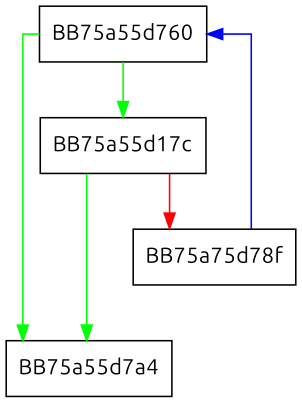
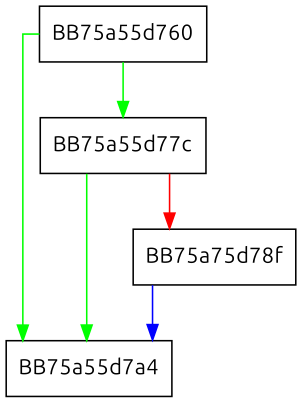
edge "BB75a75d78f" -> "BB75a55d760": now "BB75a75d78f" -> "BB75a55d7a4"
node "BB75a55d17c": label "BB75a55d17c" -> "BB75a55d77c"
